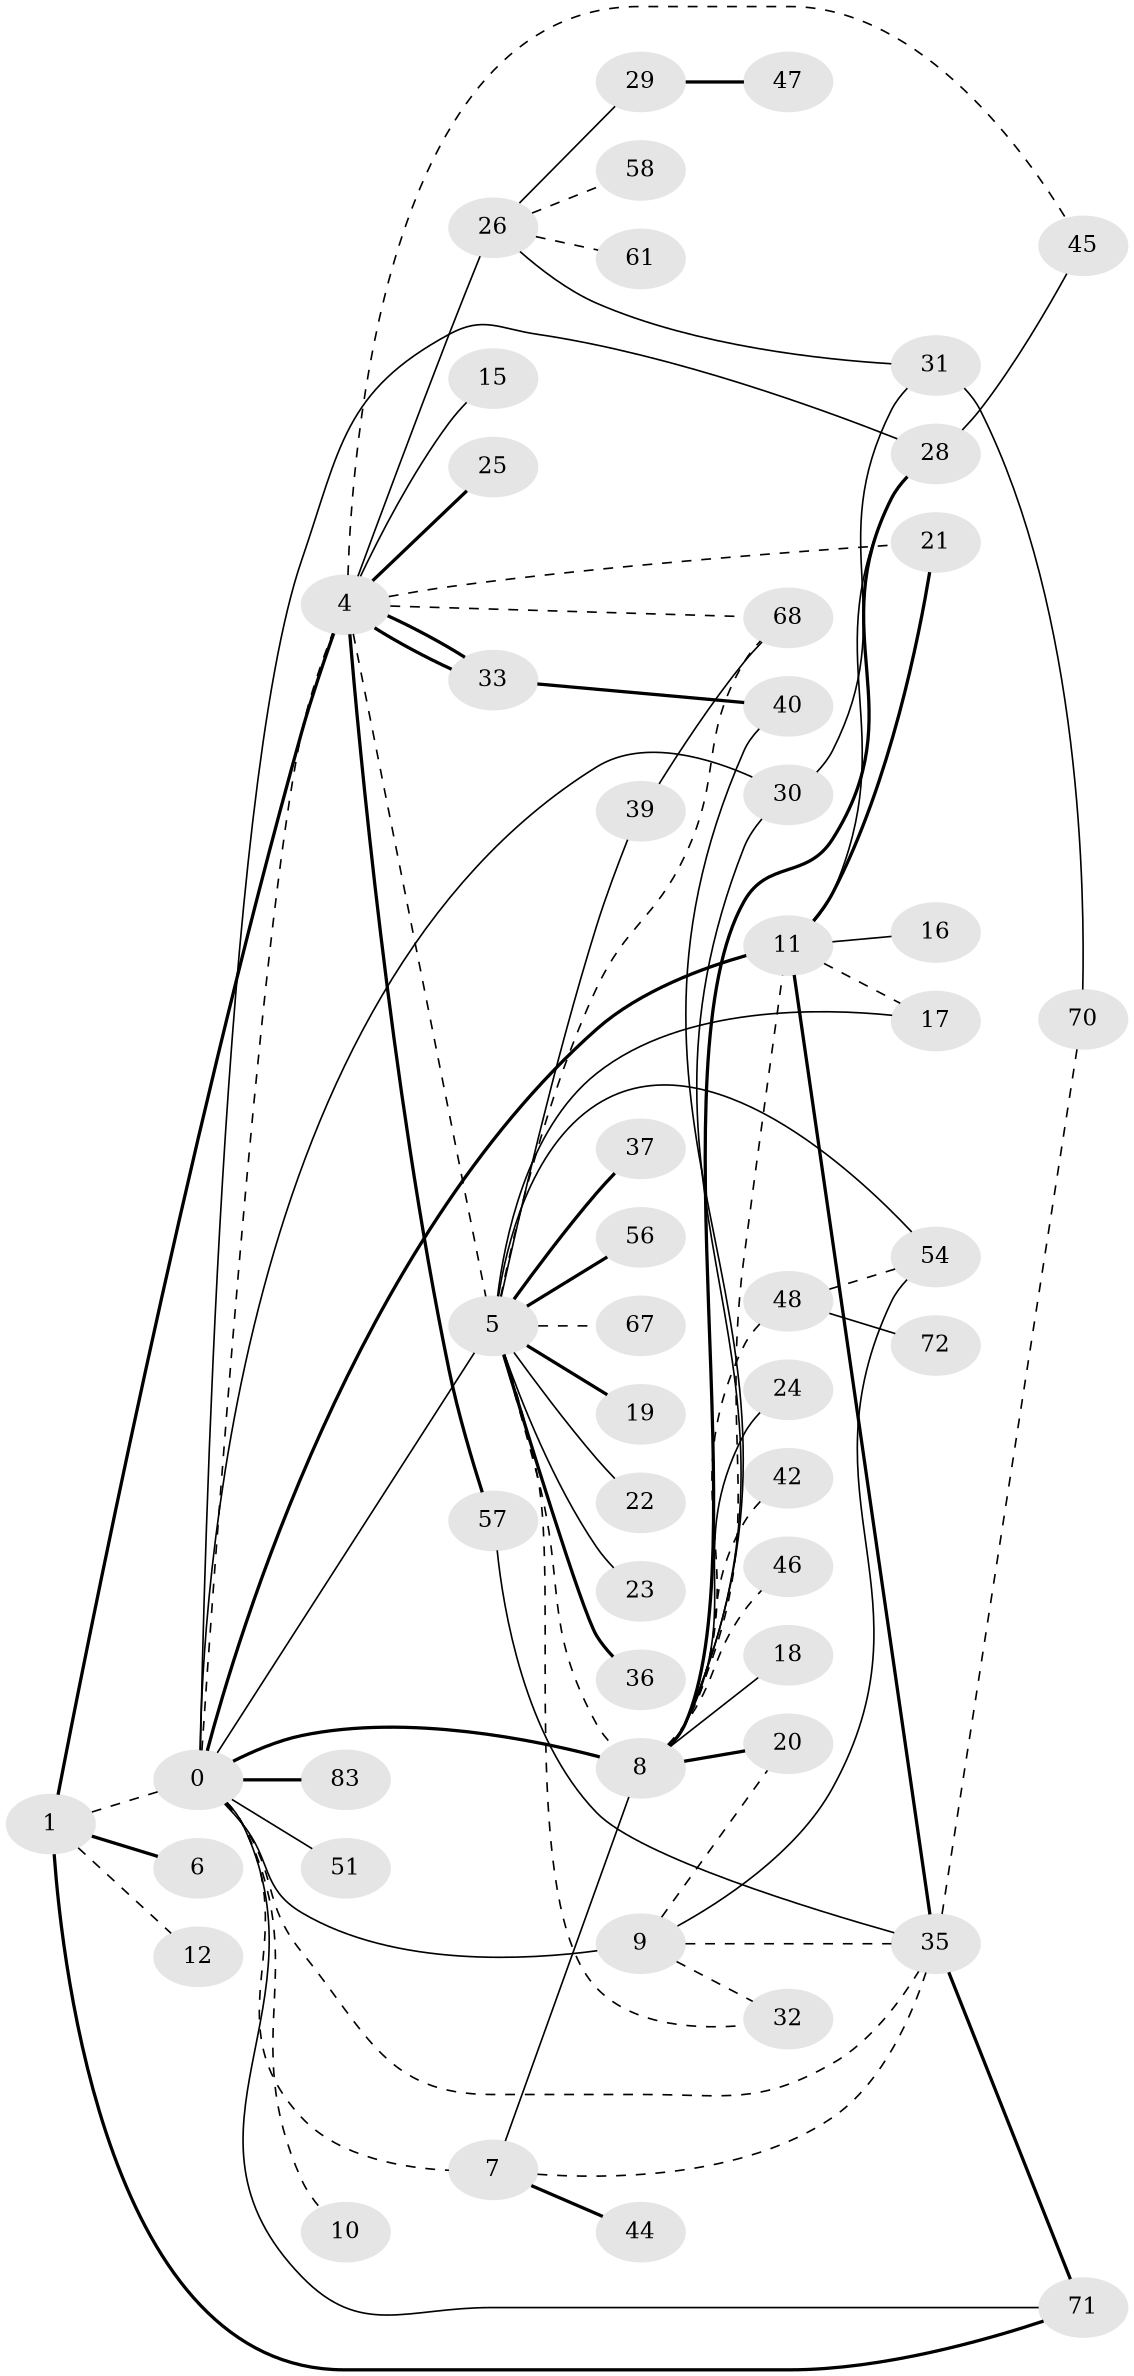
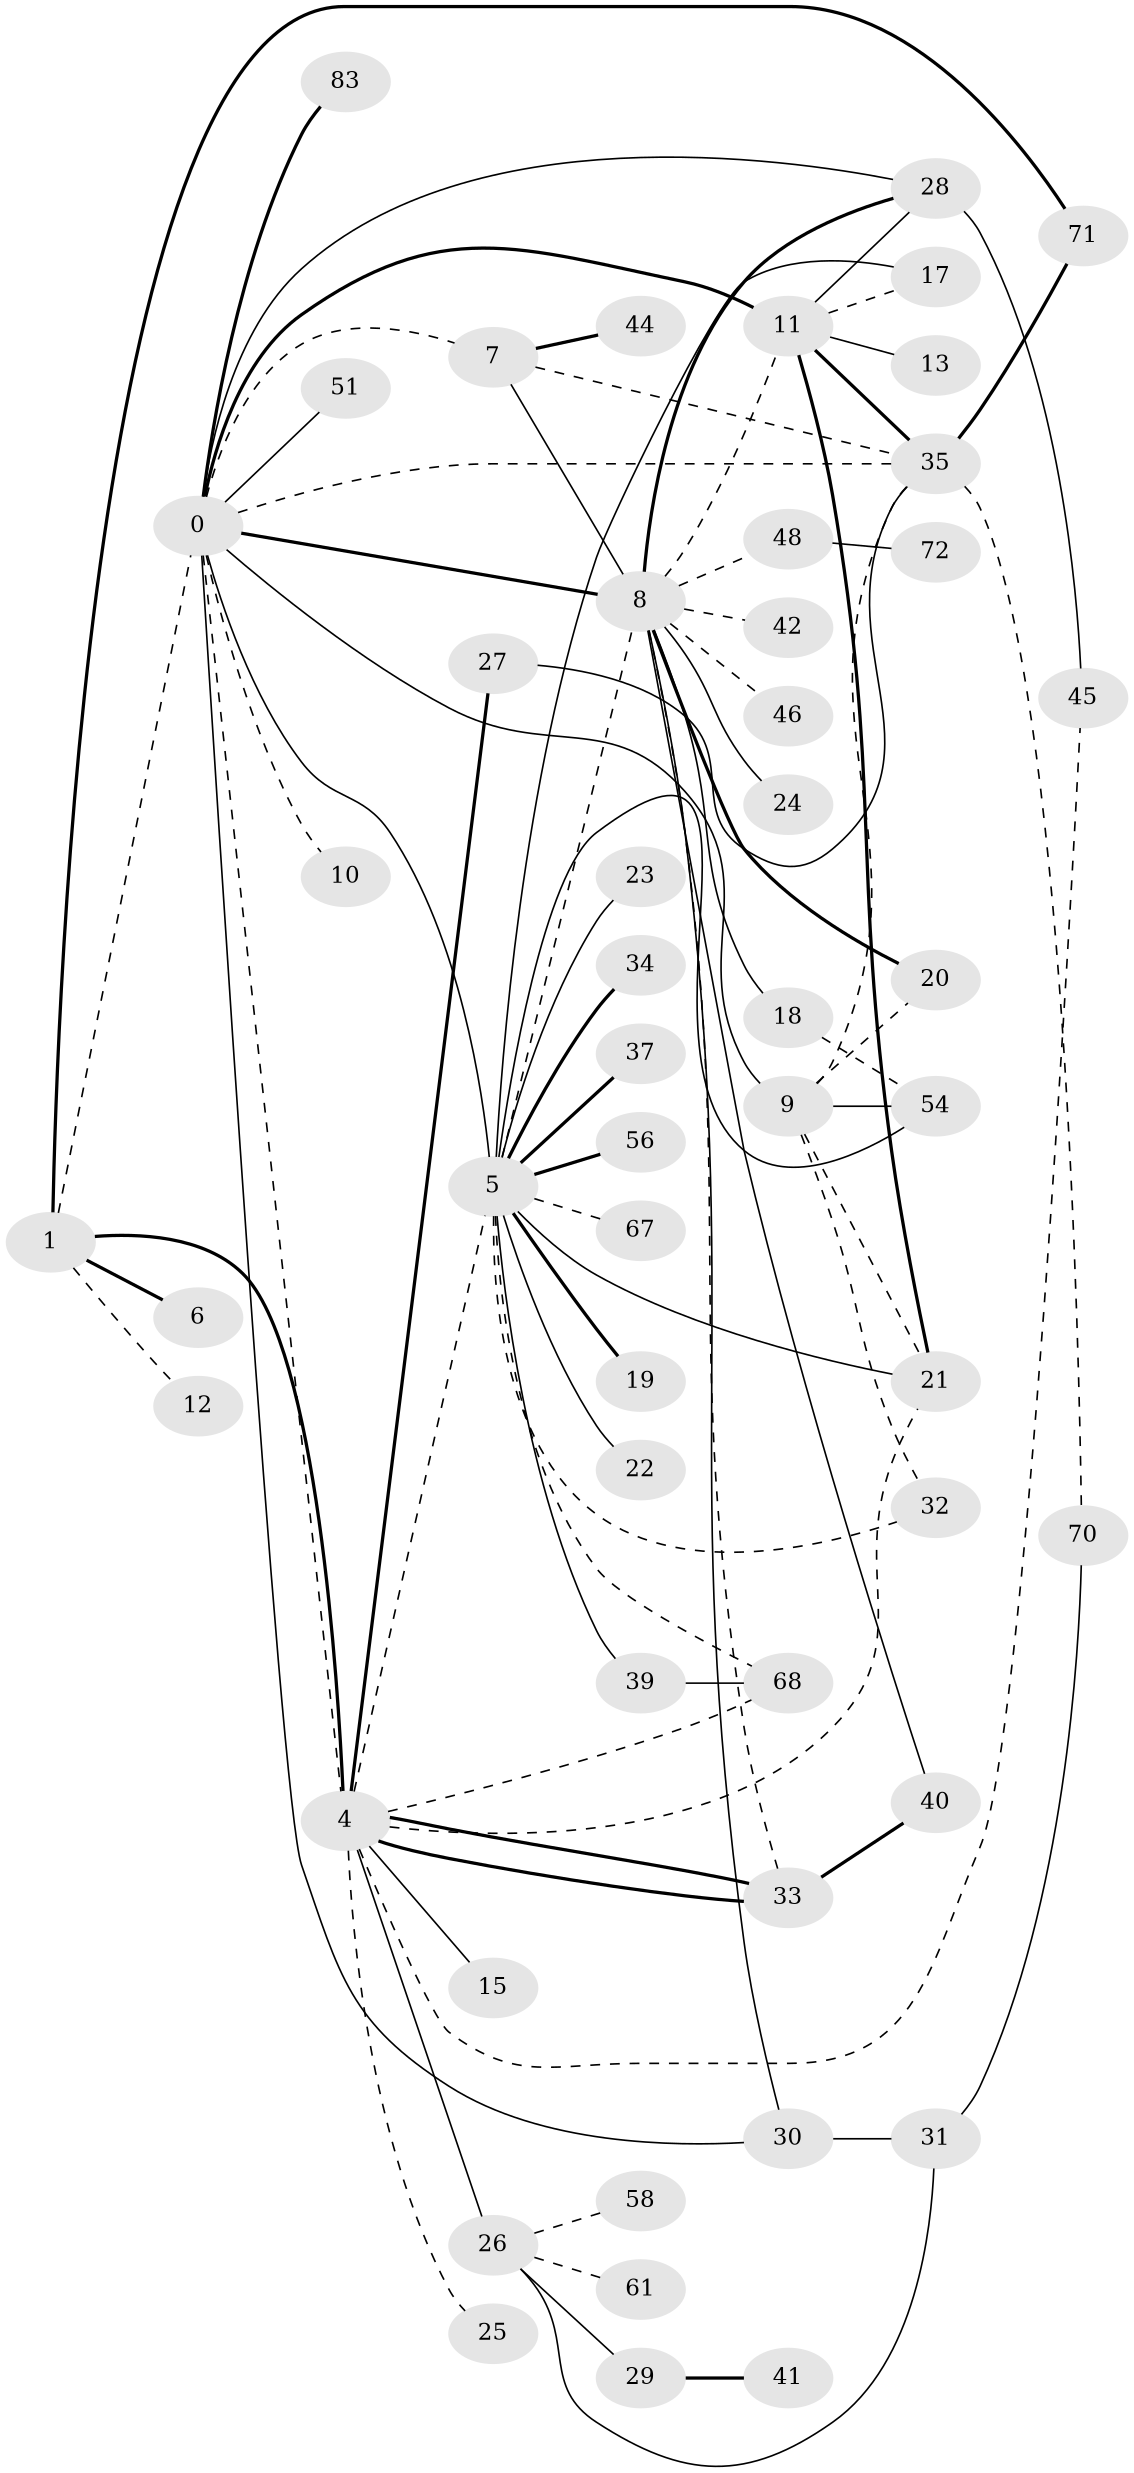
node "47": label "47" -> "41"
edge "25" -- "4": style bold -> dashed
node "16": label "16" -> "13"
edge "9" -- "21": added
edge "8" -- "33": added
edge "54" -- "48": now "54" -- "18"
edge "5" -- "21": added
node "57": label "57" -> "27"
node "36": label "36" -> "34"
edge "0" -- "71": removed
